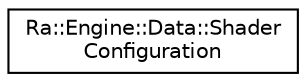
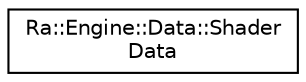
node "Ra::Engine::Data::Shader Configuration": label "Ra::Engine::Data::Shader Configuration" -> "Ra::Engine::Data::Shader Data"
